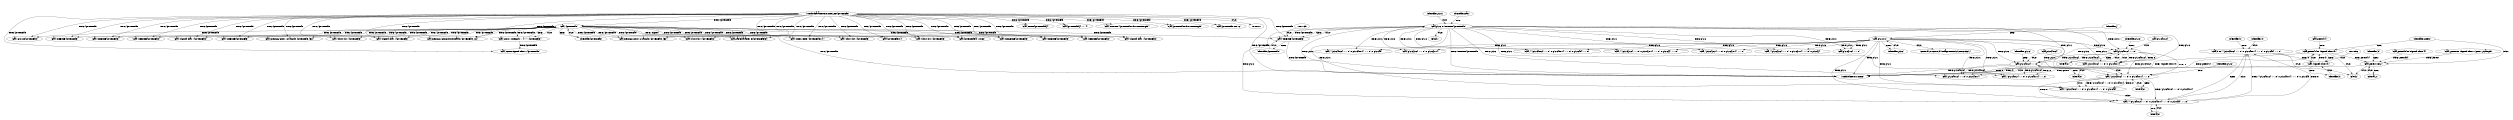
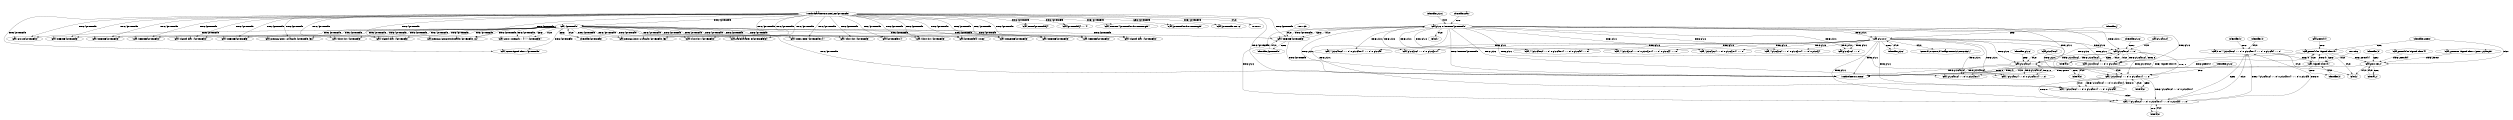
edge "(MethodParameterIn,LPCSTR lpMemFile)" -> "(Call,lpMemFile+dwMemLength)": label "DDG: lpMemFile" -> "CFG: lpMemFile"
edge "(Call,pSrc = (LPBYTE)lpMemFile)" -> "(Call,pSrc++)": added, label "DDG: pSrc"
edge "(Call,!lpMemFile)" -> "(Call,(LPDWORD)(lpMemFile+4))": label "DDG: signed" -> "DDG: lpMemFile"
edge "(Call,(pIns->nLength < 4) || (!lpMemFile))" -> "(Call,(const signed short *)lpMemFile)": now "(Call,!lpMemFile)" -> "(Call,(const signed short *)lpMemFile)"
node "(Call,pDest += 2)": label "(Call,pDest += 2)" -> "(Call,pIns += 2)"
